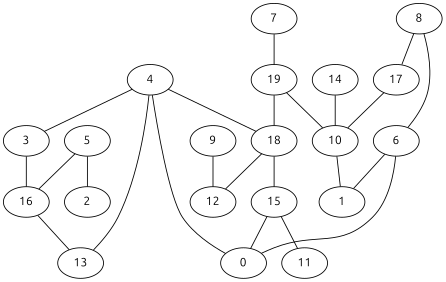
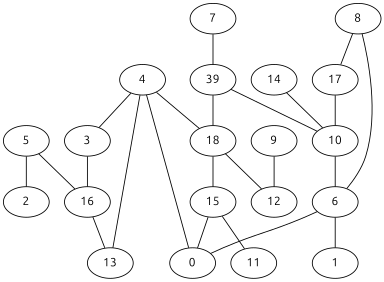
node "19": label "19" -> "39"
edge "10" -- "1": now "10" -- "6"
